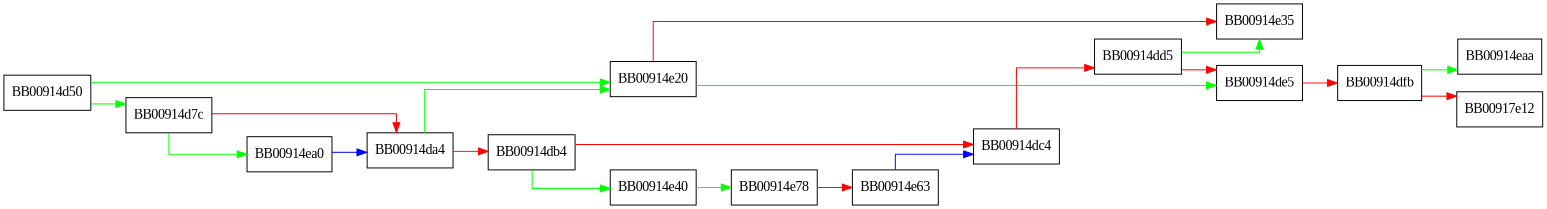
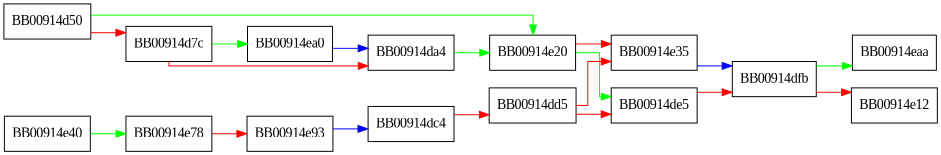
edge "BB00914dd5" -> "BB00914e35": color green -> red
edge "BB00914e35" -> "BB00914dfb": added
edge "BB00914d50" -> "BB00914d7c": color green -> red
node "BB00917e12": label "BB00917e12" -> "BB00914e12"
node "BB00914db4": removed
node "BB00914e63": label "BB00914e63" -> "BB00914e93"
